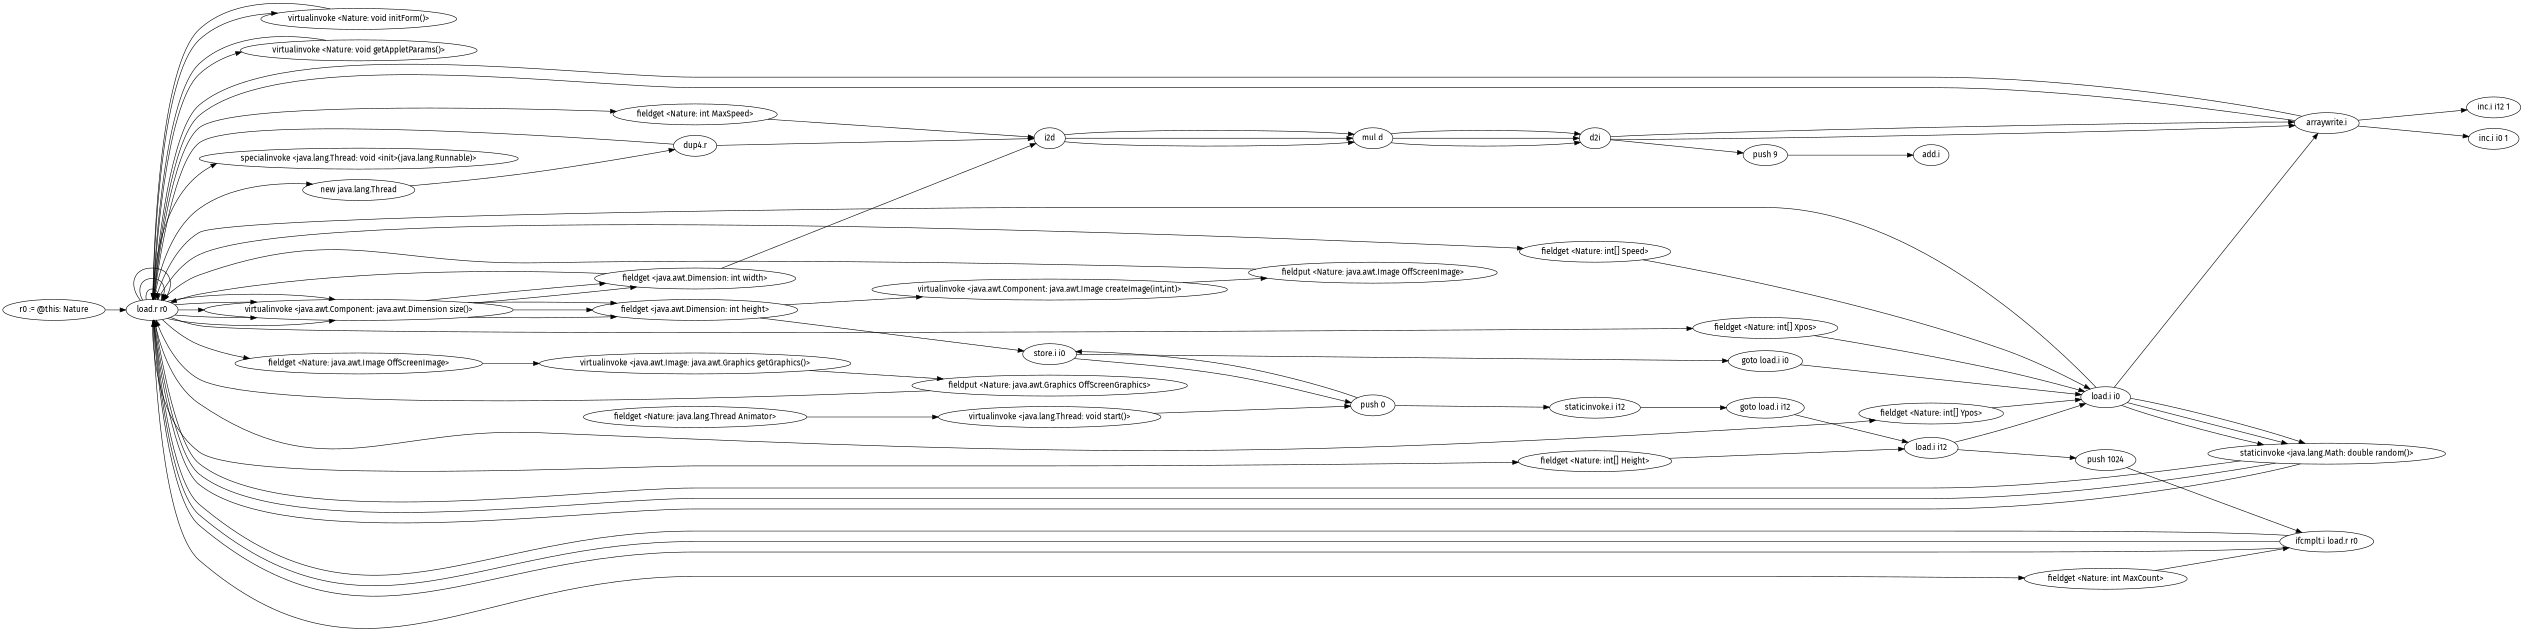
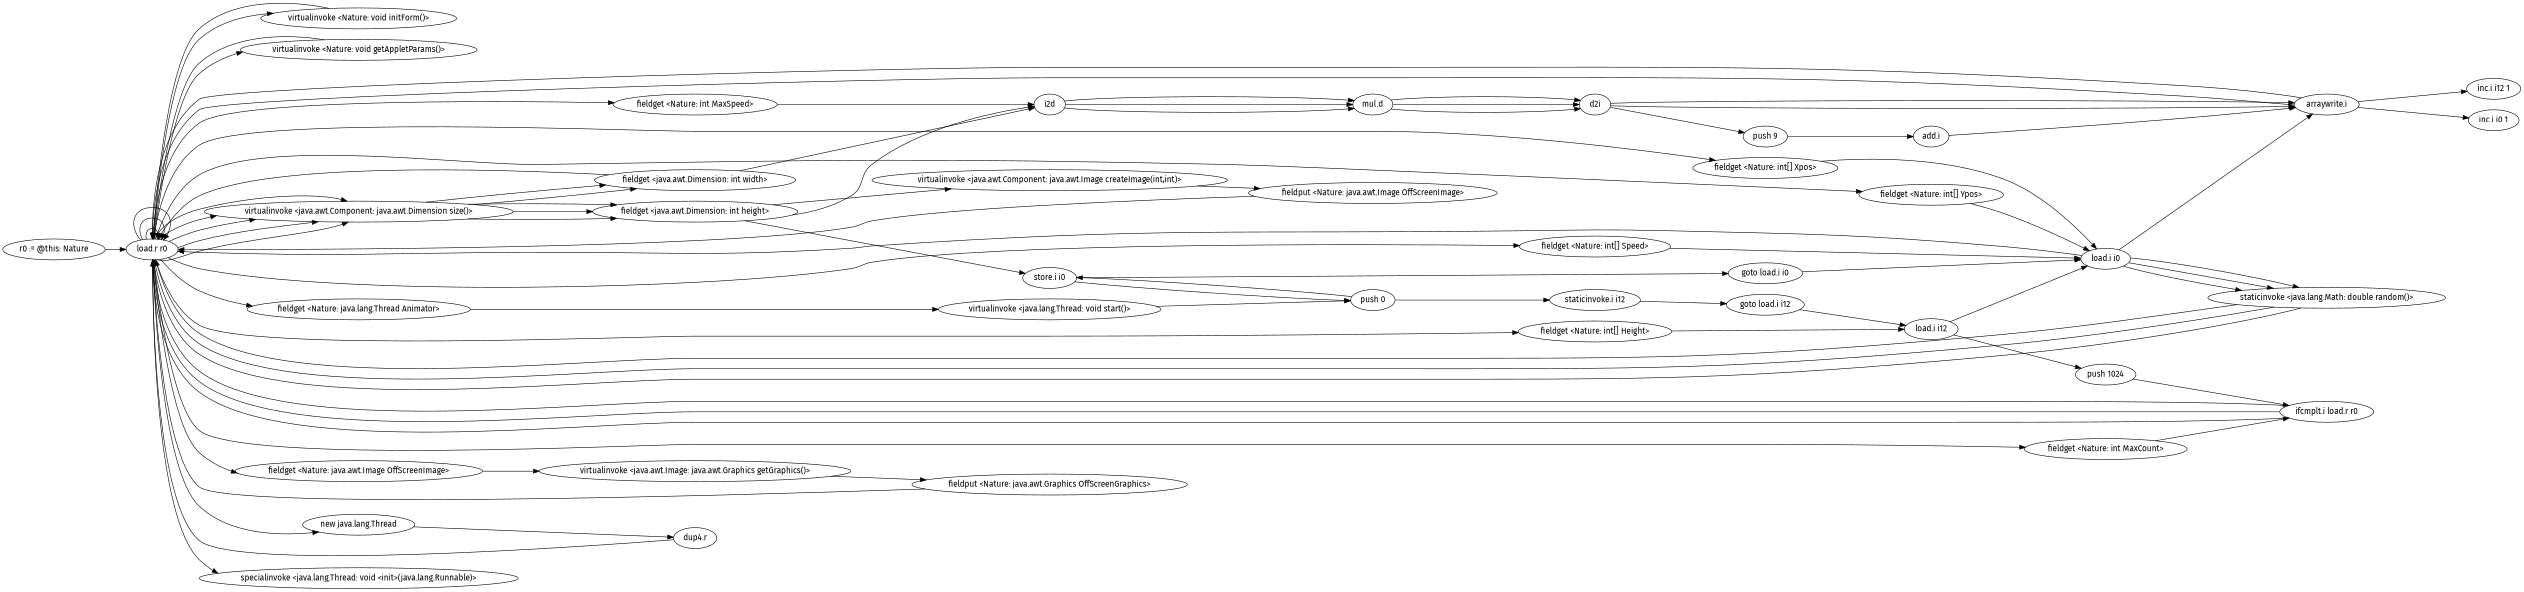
edge "add.i" -> "arraywrite.i": added
edge "dup4.r" -> "i2d": now "fieldget <java.awt.Dimension: int height>" -> "i2d"
edge "load.r r0" -> "fieldget <Nature: java.lang.Thread Animator>": added
